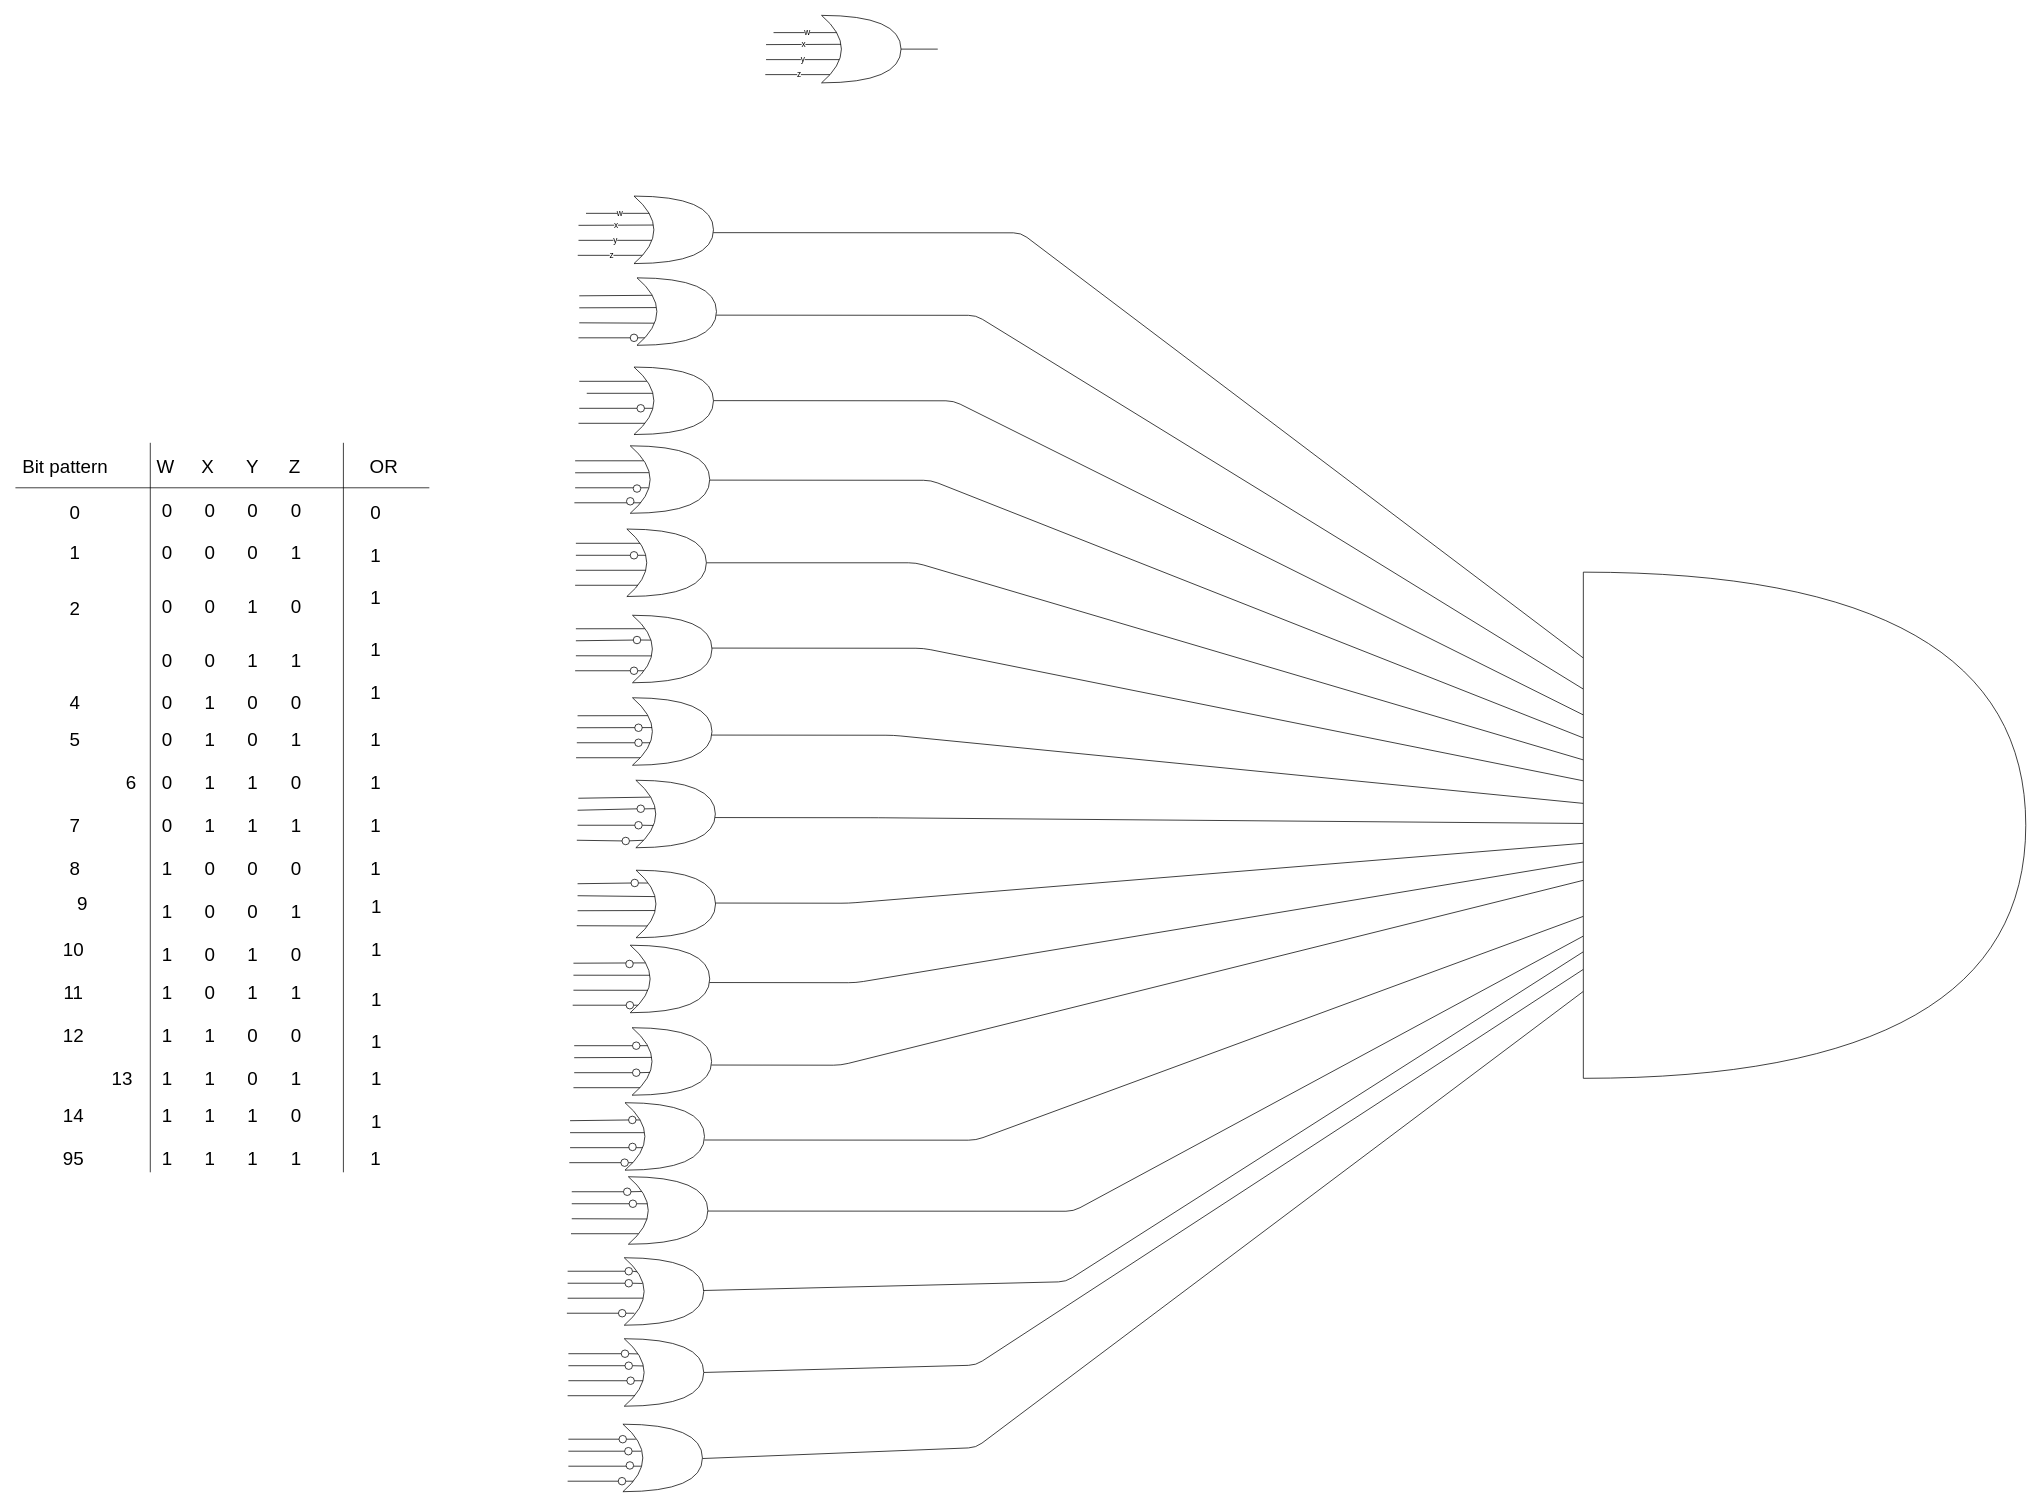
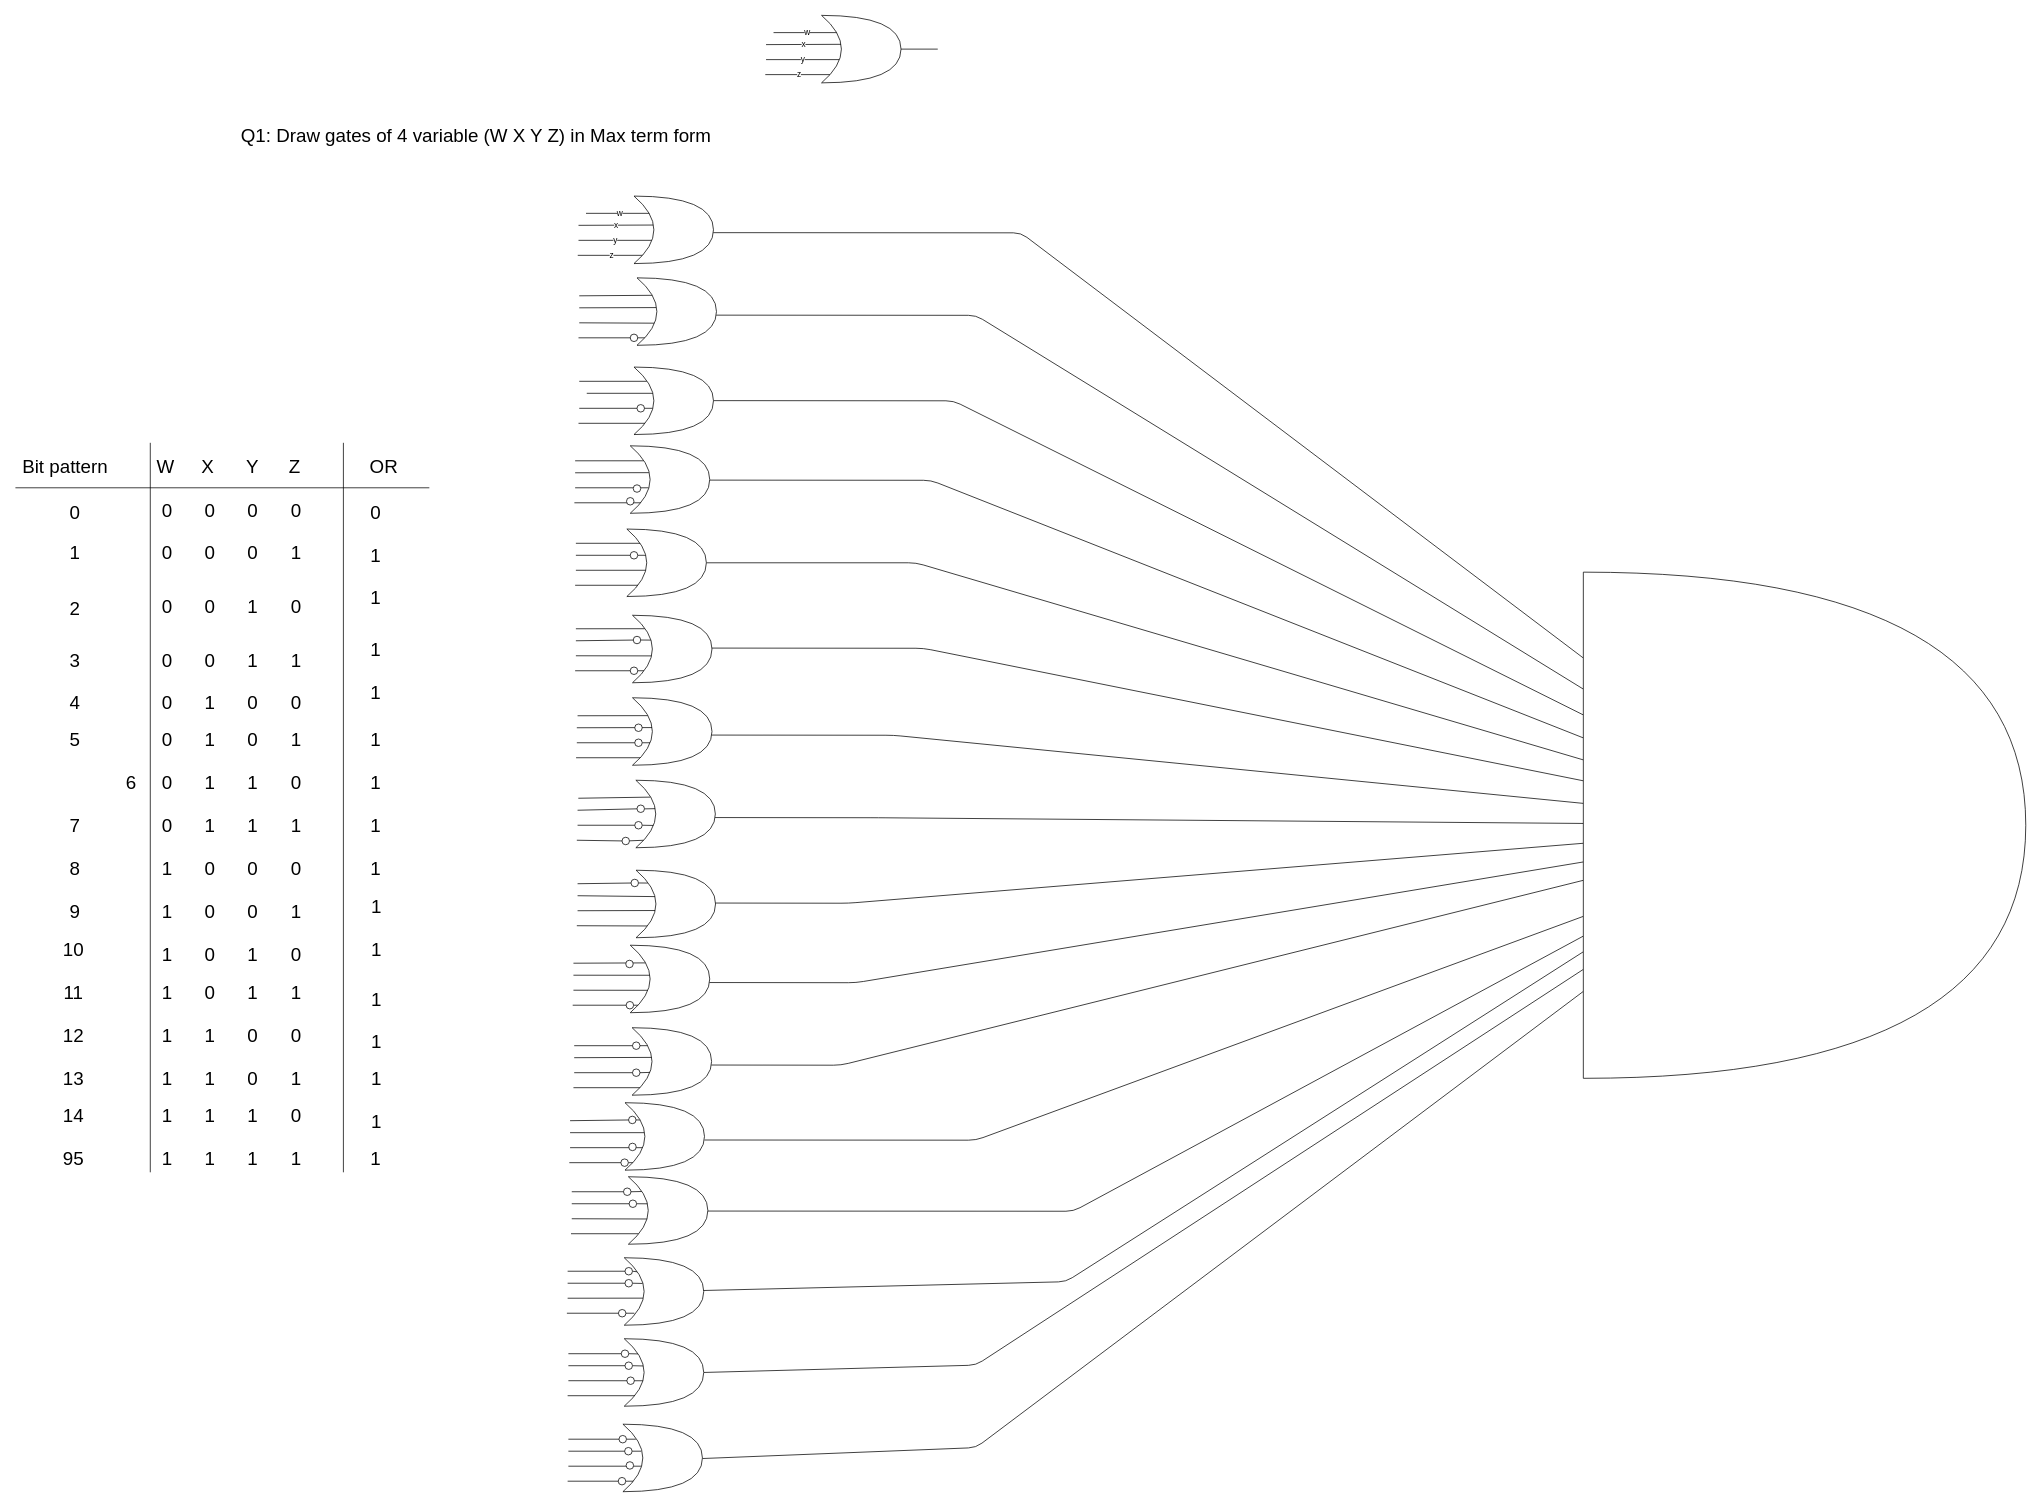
node "Q1: Draw gates of 4 variable (W X Y Z) in Max term form": added
node "3": added
node "9": moved (82, 903) -> (75, 911)
node "13": moved (122, 1078) -> (73, 1078)
